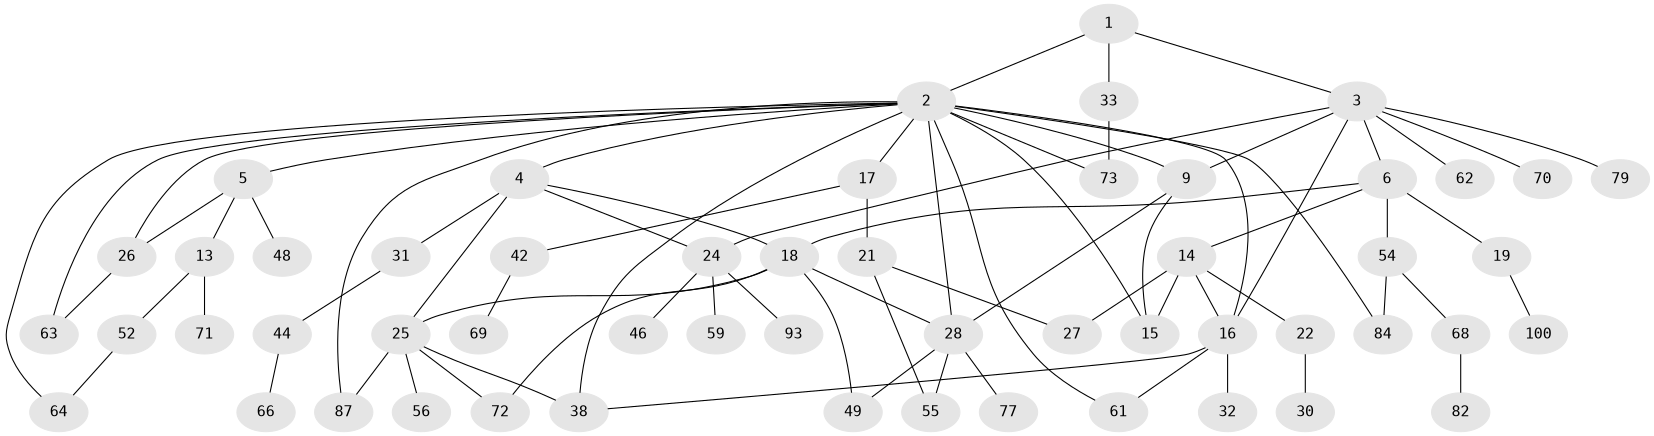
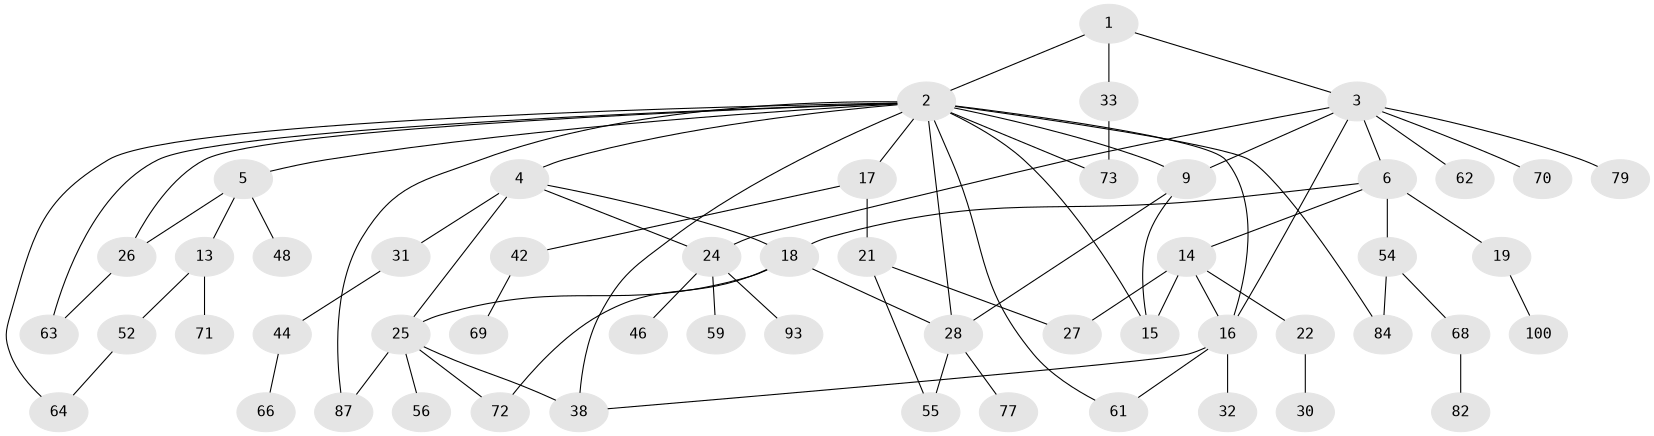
node "49": removed
